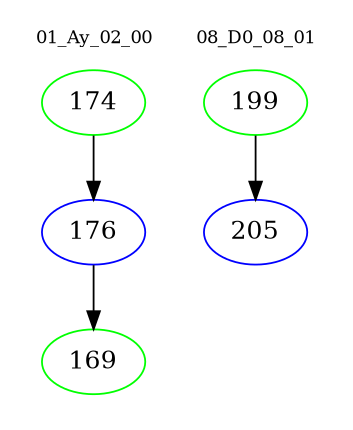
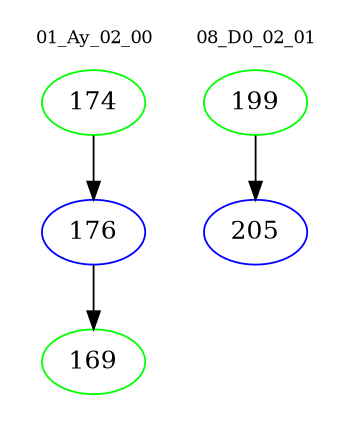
cluster "08_D0_08_01": label "08_D0_08_01" -> "08_D0_02_01"
